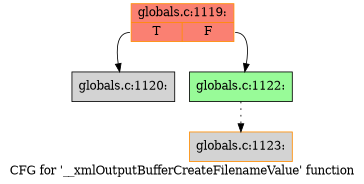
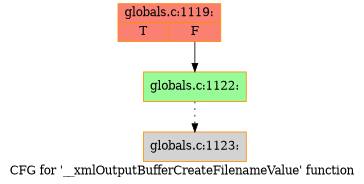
node "globals.c:1120:": removed
node "globals.c:1122:": color black -> darkorange
